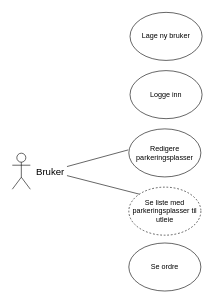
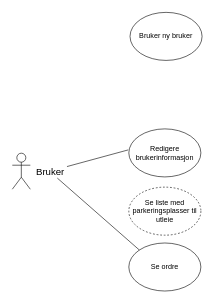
node "Lage ny bruker": label "Lage ny bruker" -> "Bruker ny bruker"
node "Logge inn": removed
node "Redigere parkeringsplasser": label "Redigere parkeringsplasser" -> "Redigere brukerinformasjon"
edge "Bruker" -- "Se liste med parkeringsplasser til utleie": removed
edge "Bruker" -- "Se ordre": added
